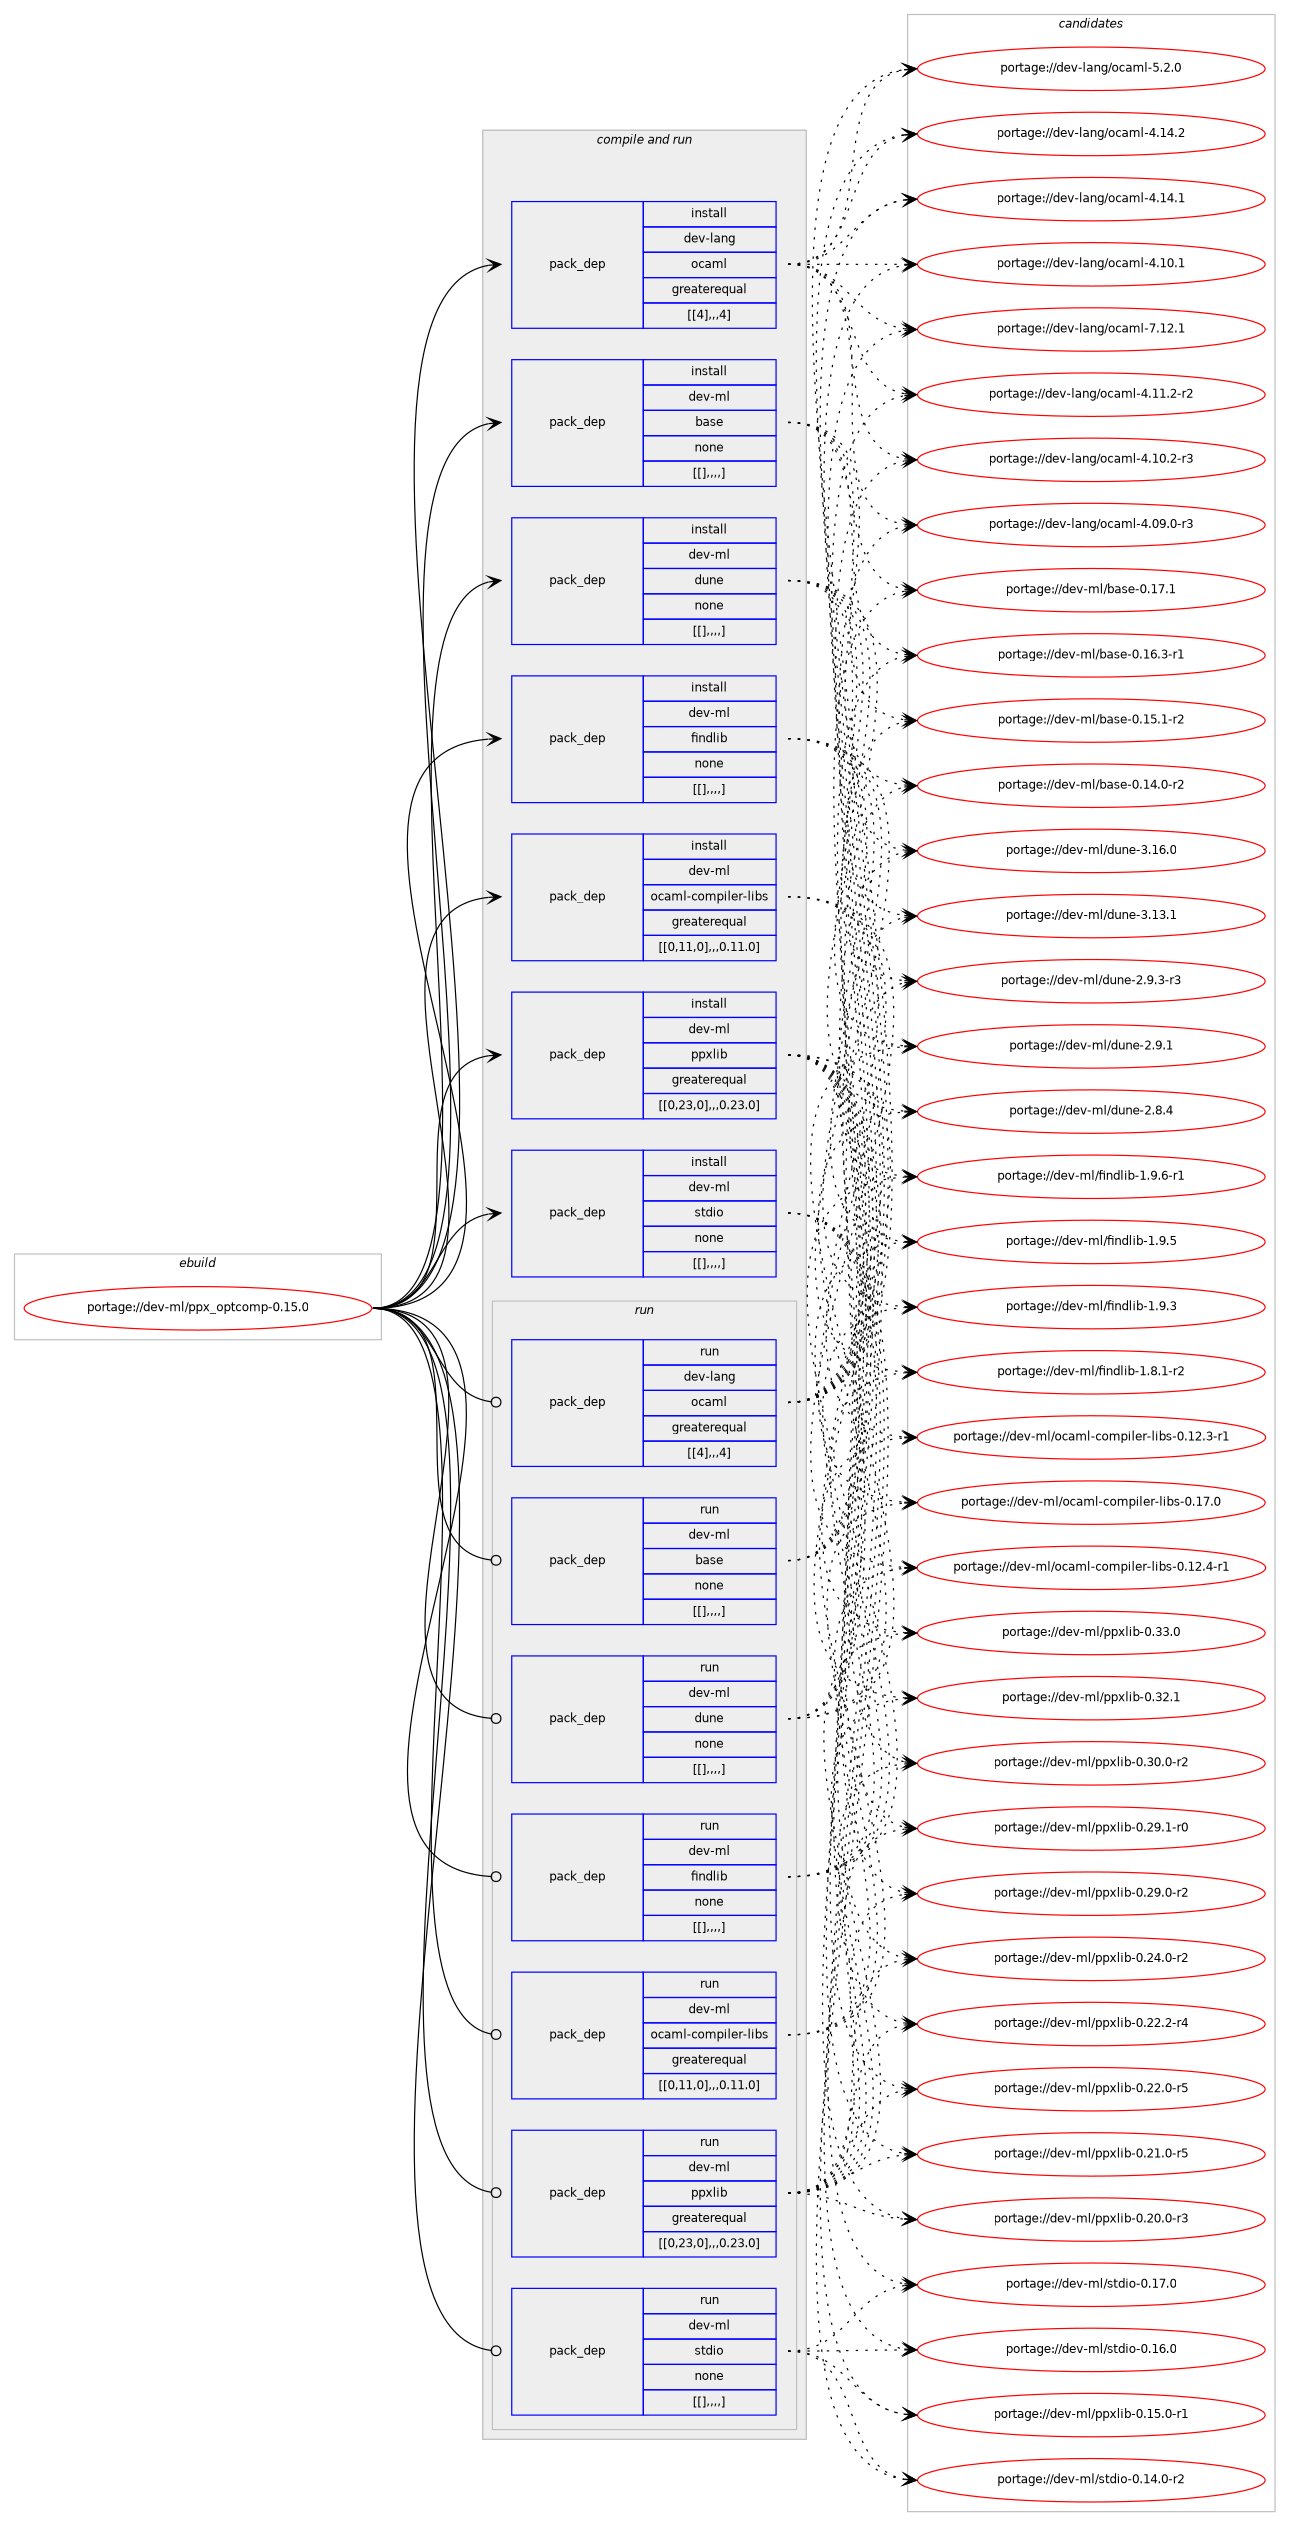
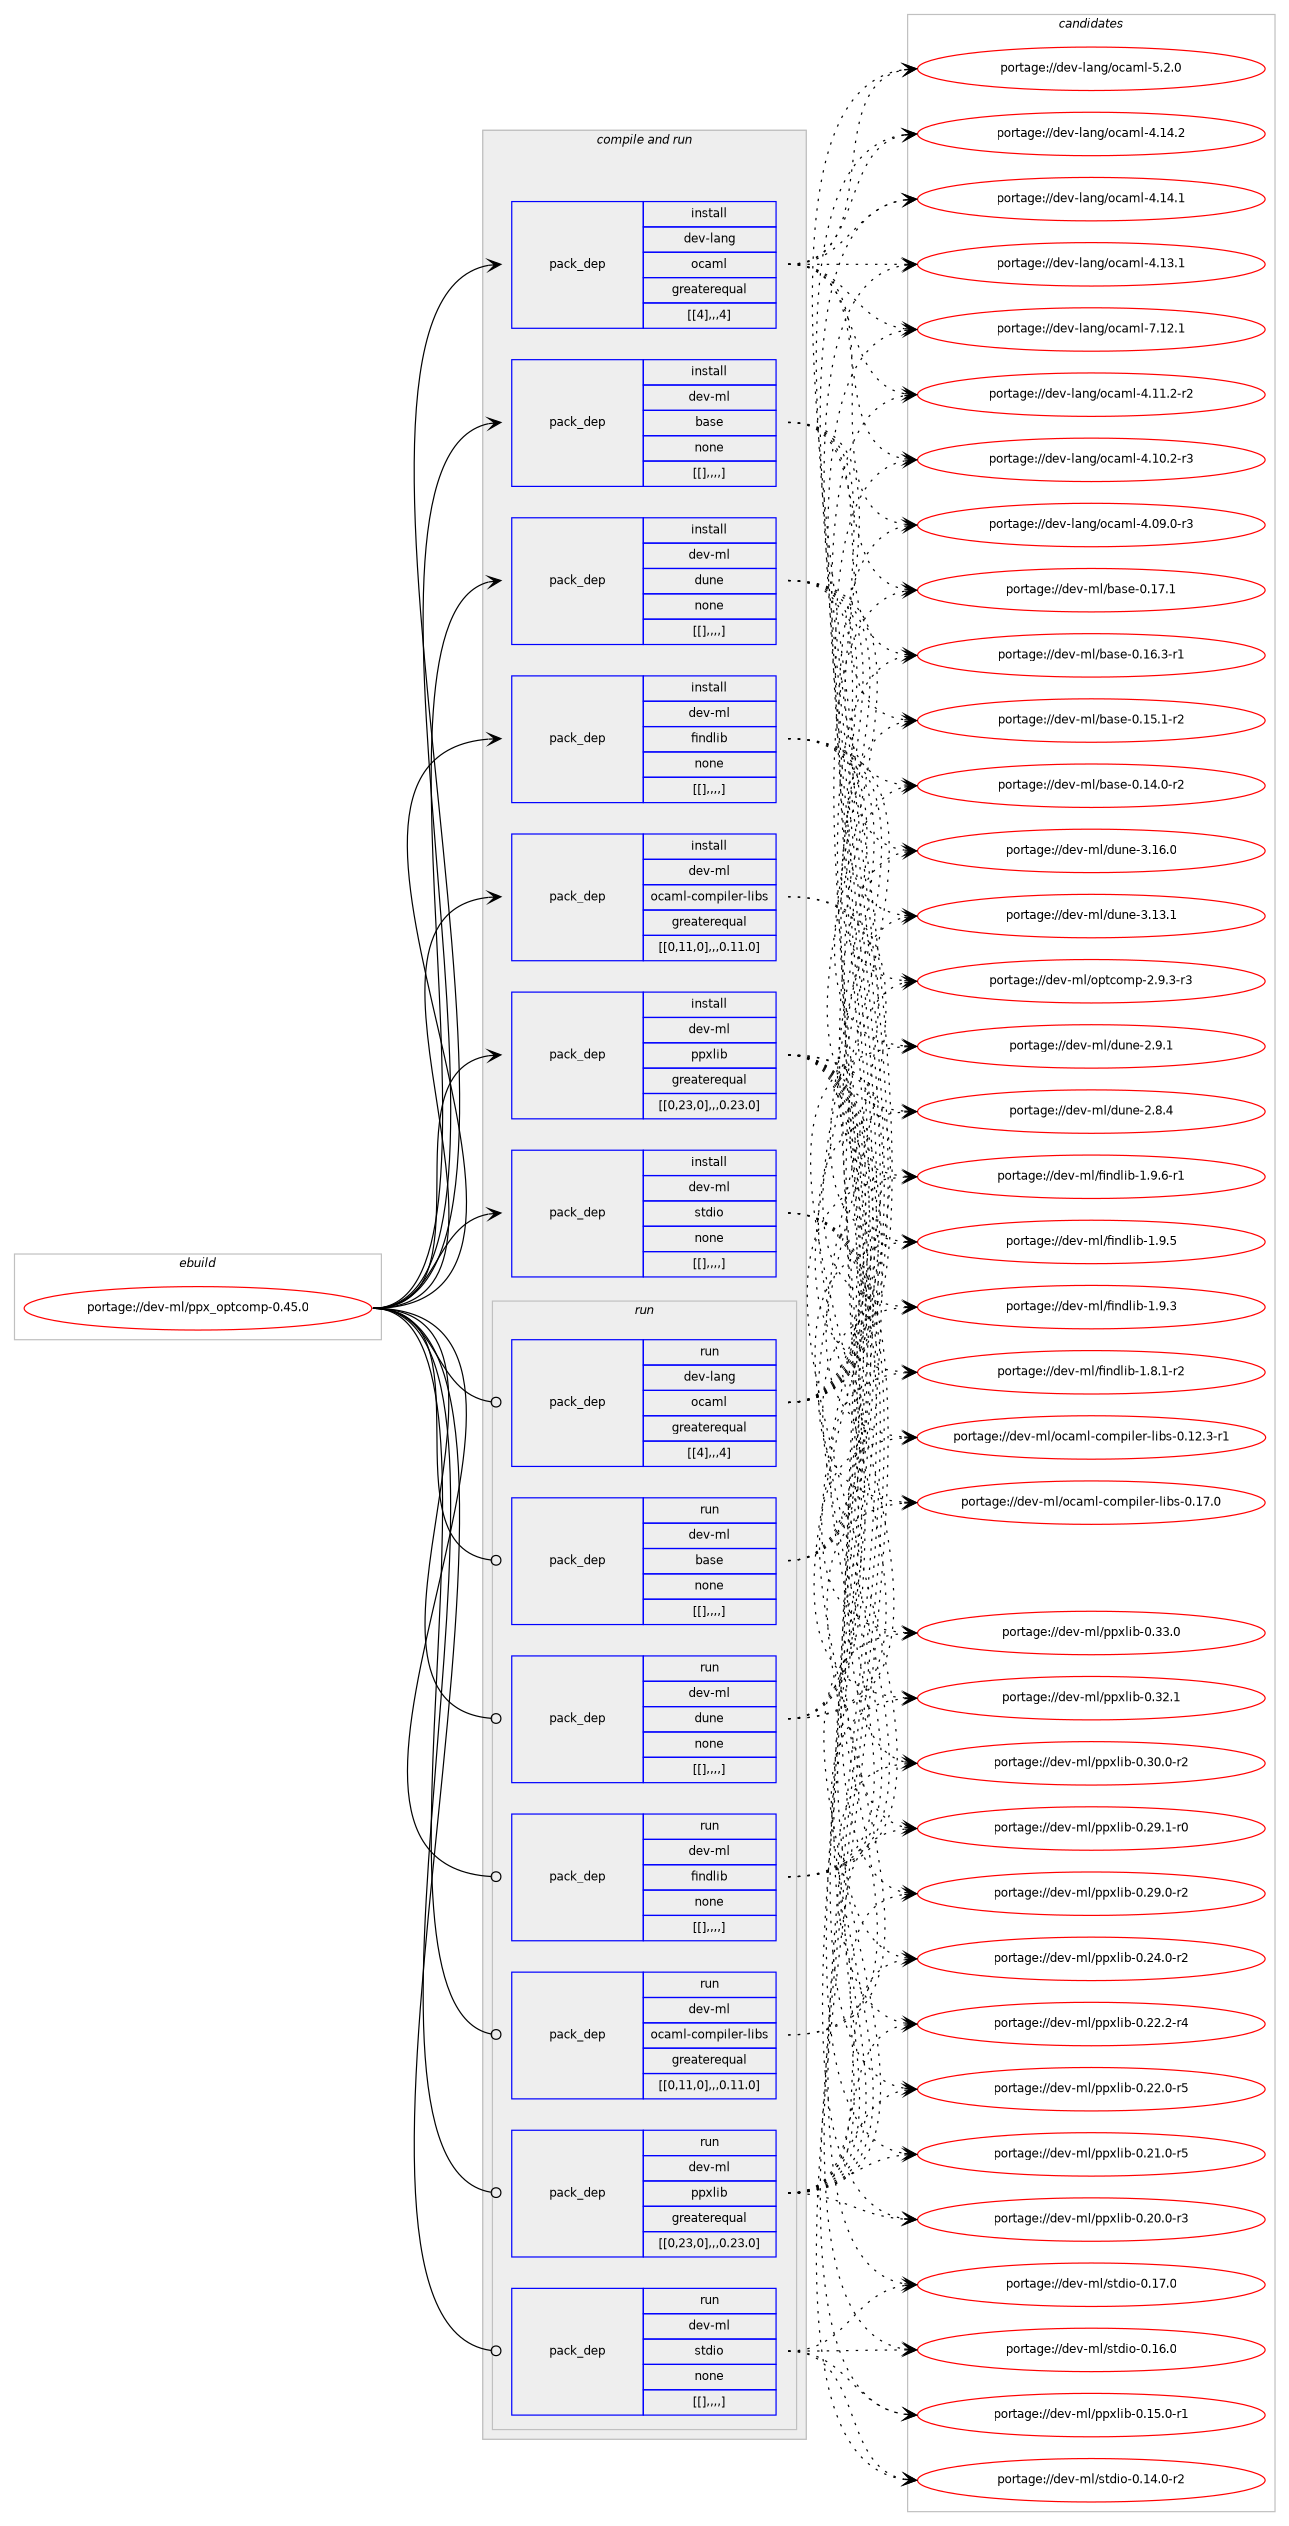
node "portage://dev-lang/ocaml-4.10.1": label "portage://dev-lang/ocaml-4.10.1" -> "portage://dev-lang/ocaml-4.13.1"
node "portage://dev-ml/dune-2.9.3-r3": label "portage://dev-ml/dune-2.9.3-r3" -> "portage://dev-ml/optcomp-2.9.3-r3"
node "portage://dev-ml/ppx_optcomp-0.15.0": label "portage://dev-ml/ppx_optcomp-0.15.0" -> "portage://dev-ml/ppx_optcomp-0.45.0"
node "portage://dev-ml/ocaml-compiler-libs-0.12.4-r1": removed
